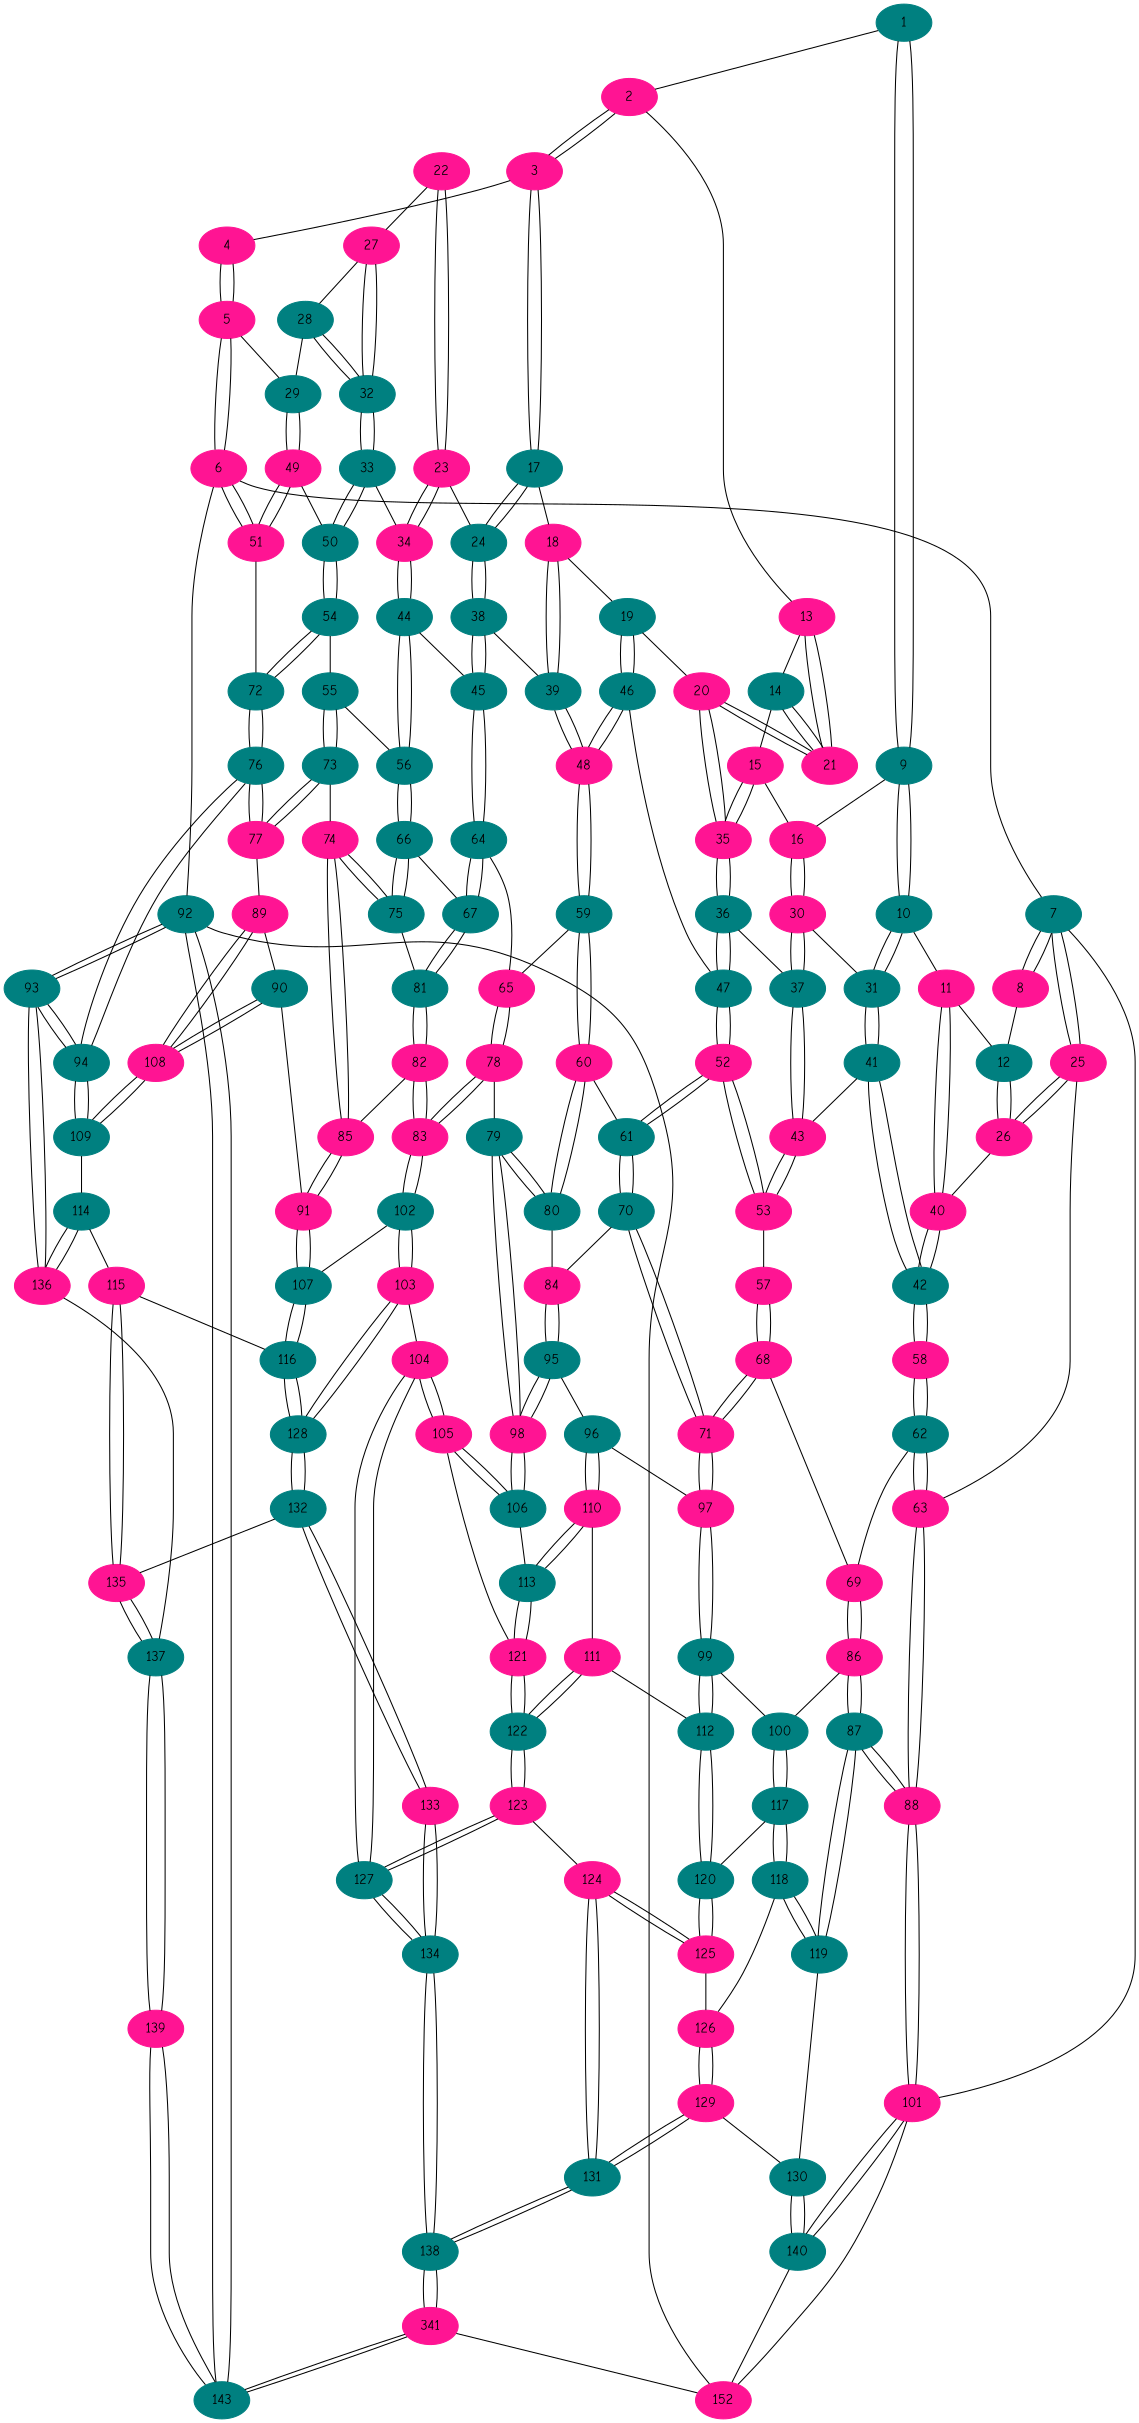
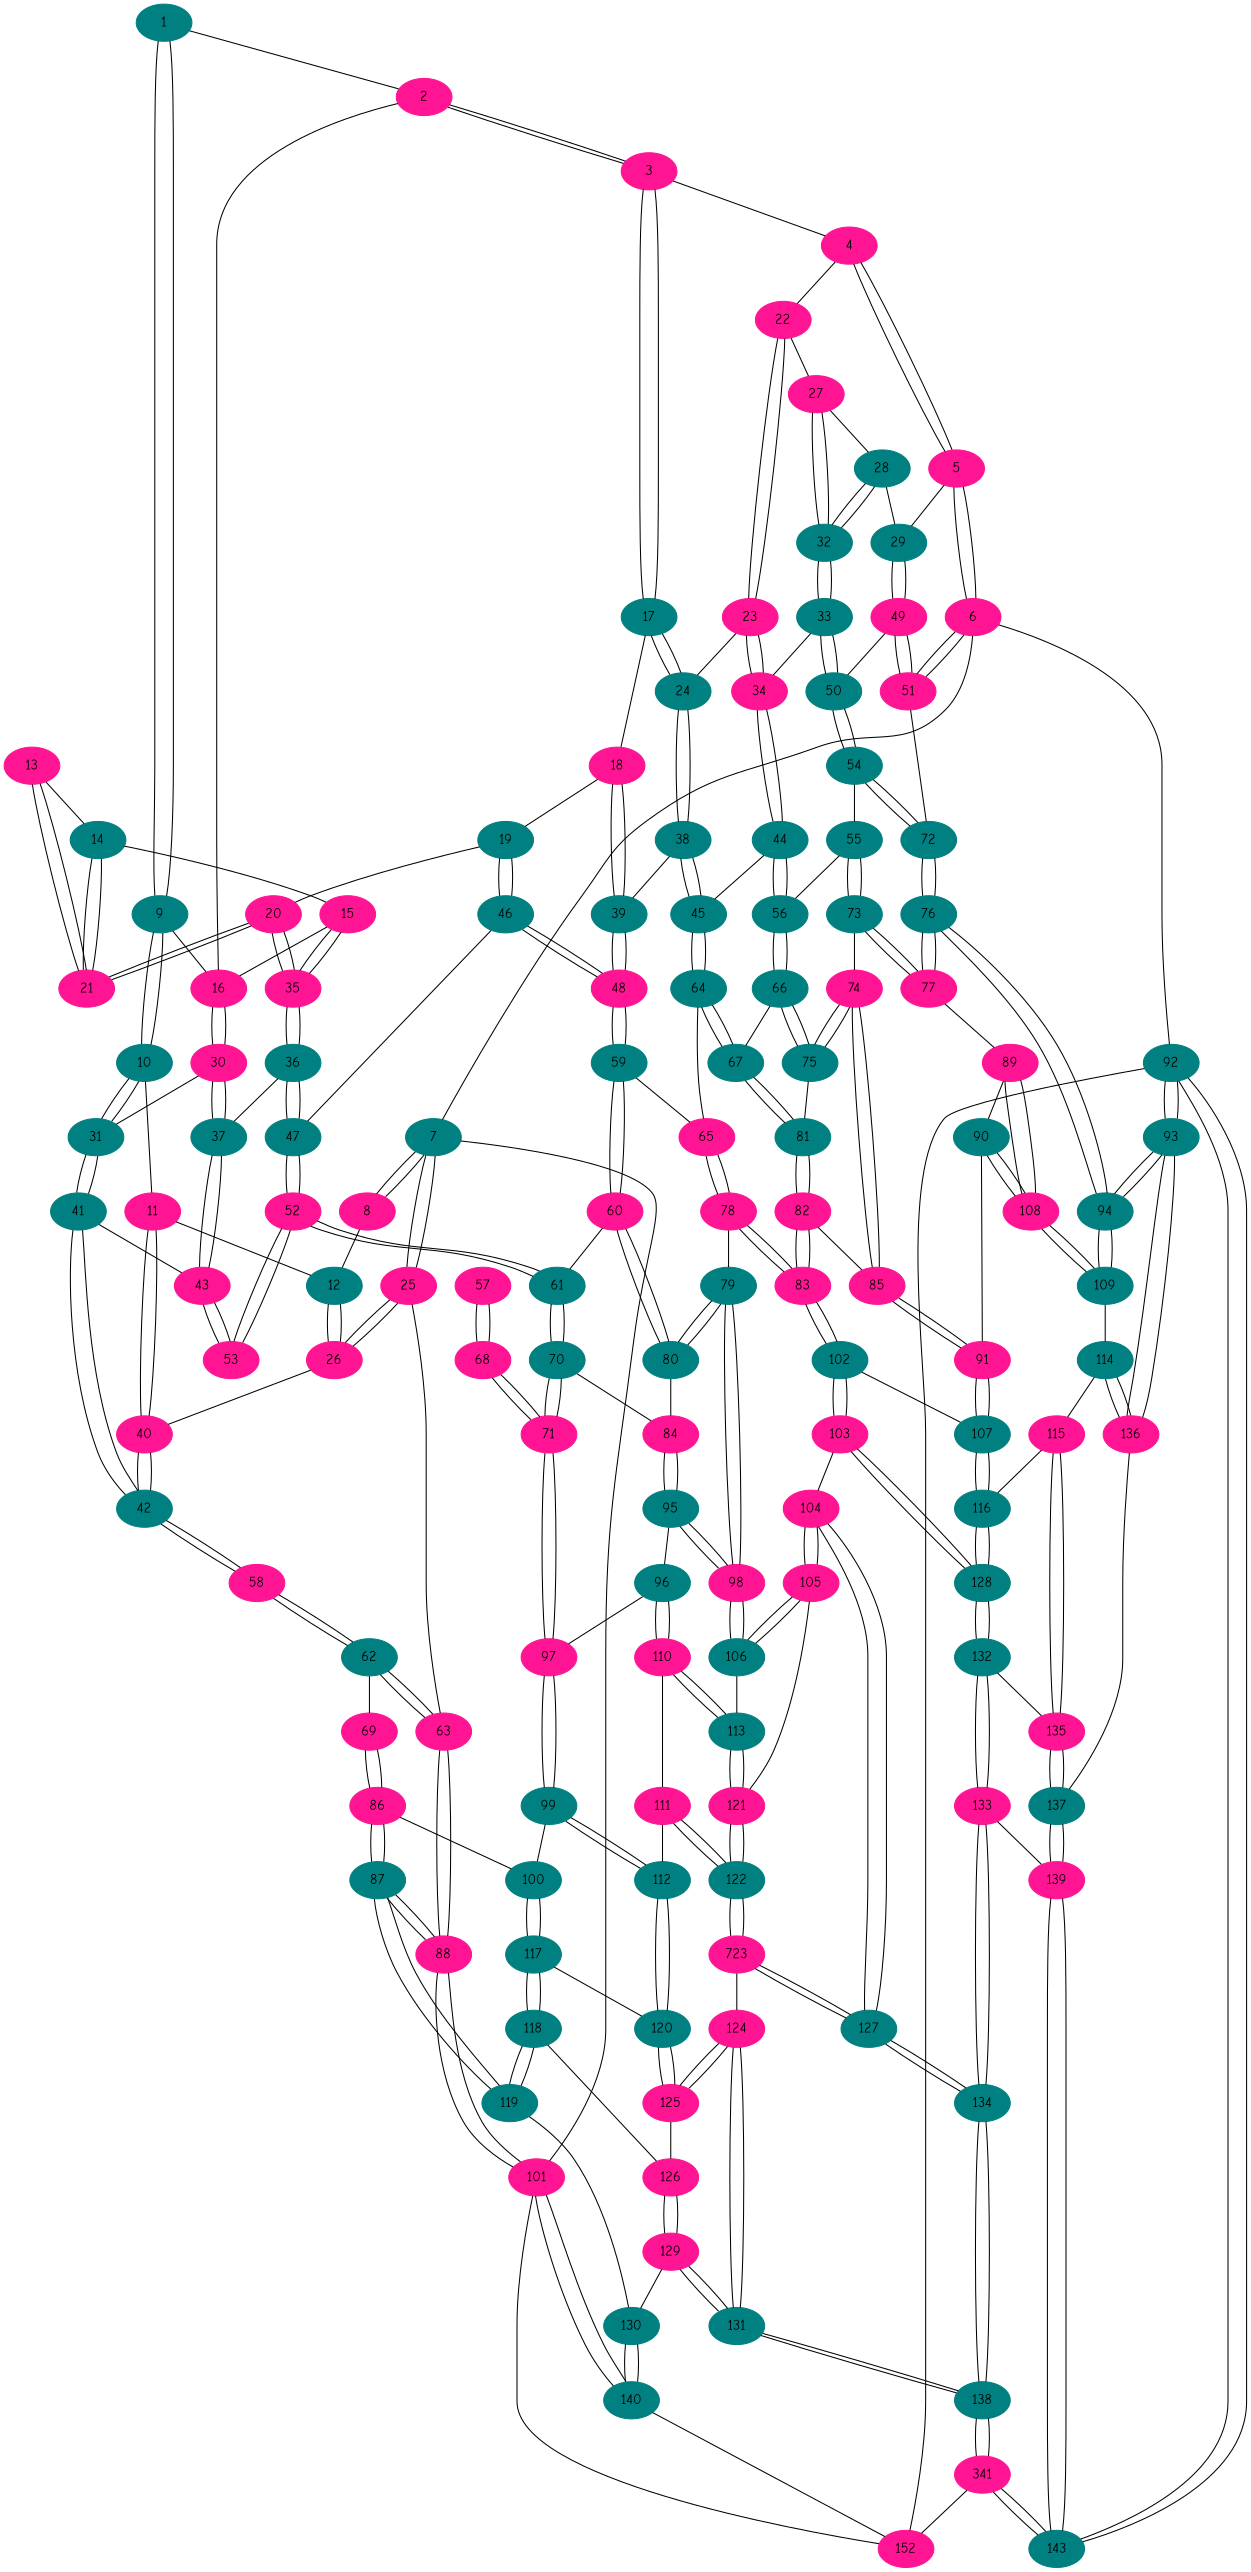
edge "4" -- "22": added
edge "2" -- "13": now "2" -- "16"
edge "53" -- "57": removed
edge "68" -- "69": removed
node "123": label "123" -> "723"
edge "133" -- "139": added
